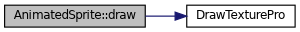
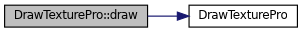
node "AnimatedSprite::draw": label "AnimatedSprite::draw" -> "DrawTexturePro::draw"
